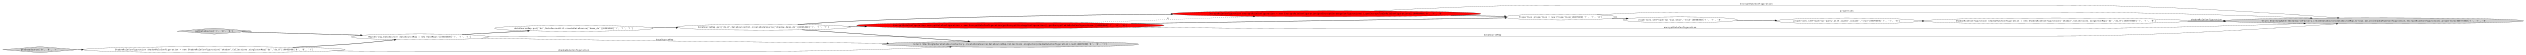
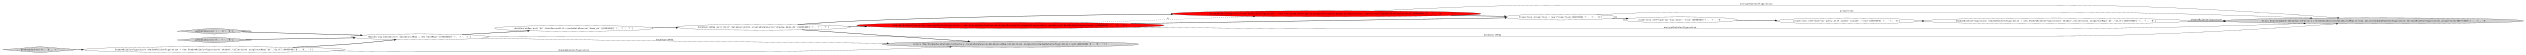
node "getDataSource['0', '1', '0']": added
